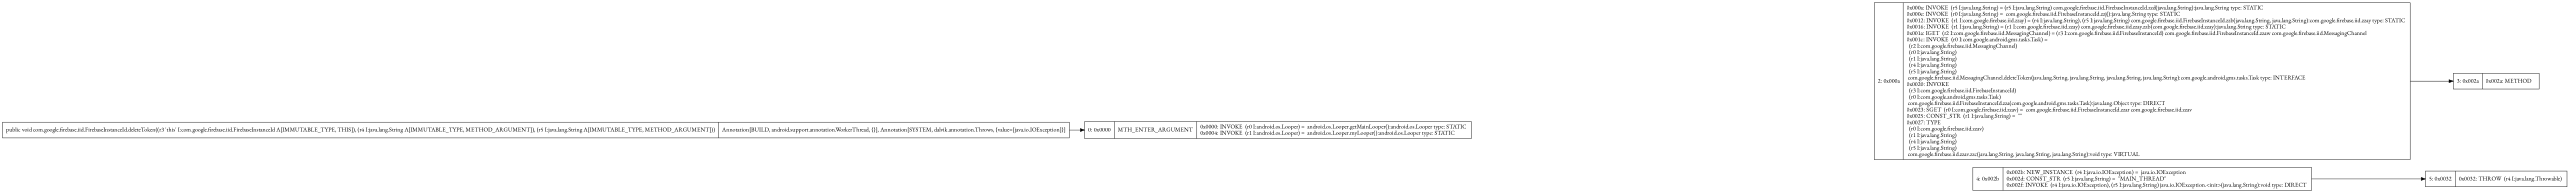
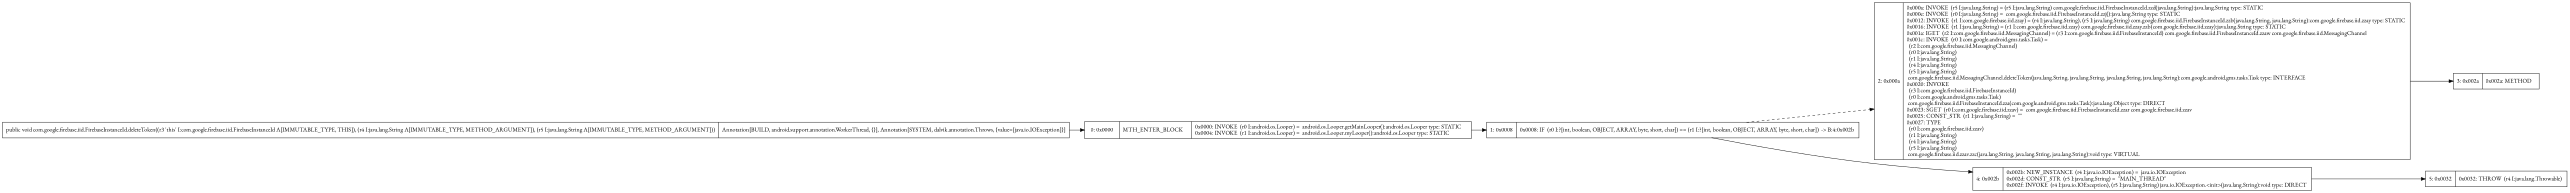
node "0: 0x0000": text "MTH_ENTER_ARGUMENT" -> "MTH_ENTER_BLOCK"
node "1: 0x0008": added
